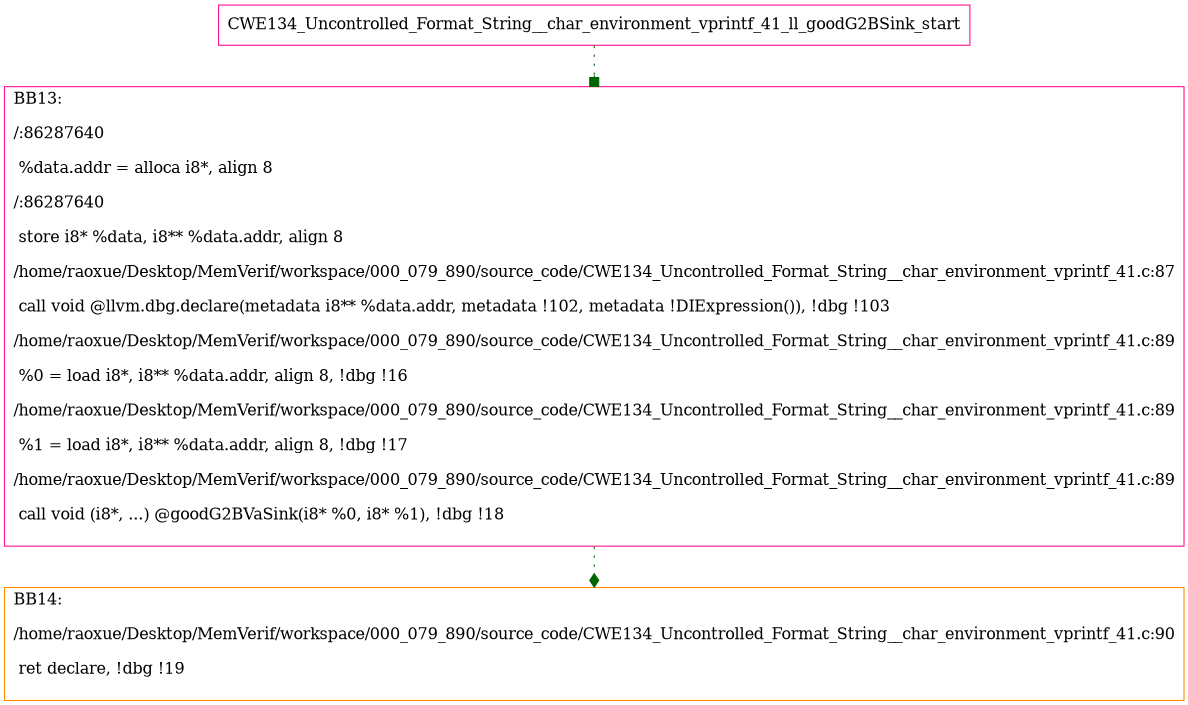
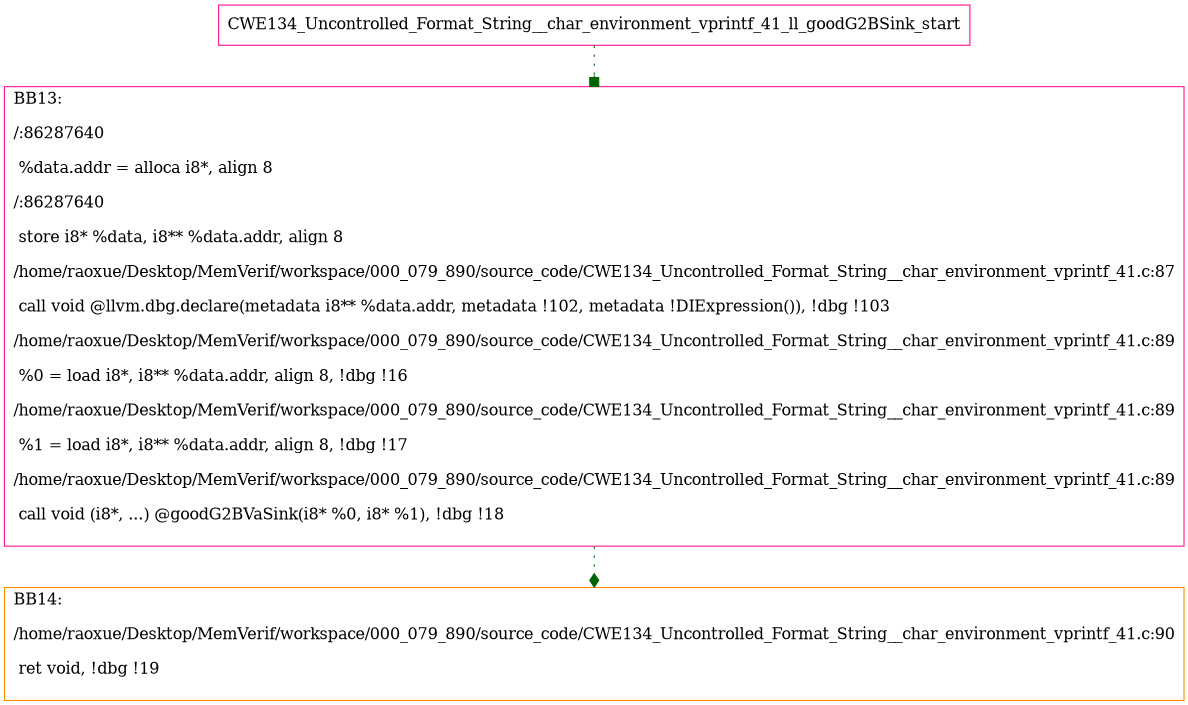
node "BB14:": text "ret declare, !dbg !19" -> "ret void, !dbg !19"
